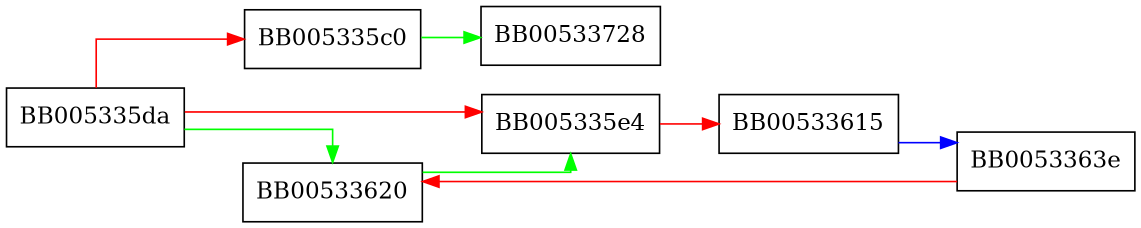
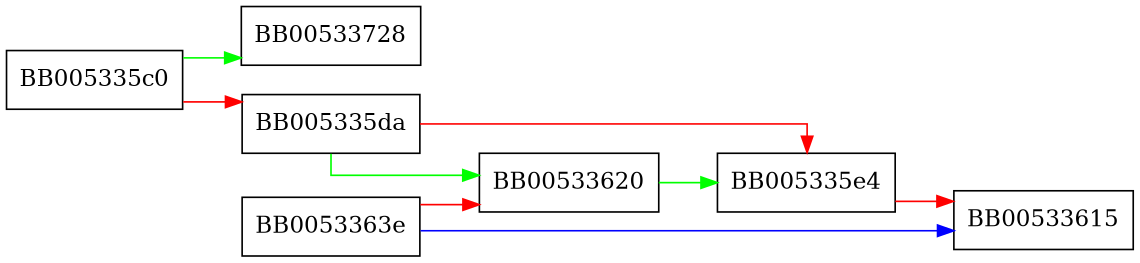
edge "BB005335da" -> "BB005335c0": reversed
edge "BB00533615" -> "BB0053363e": reversed
